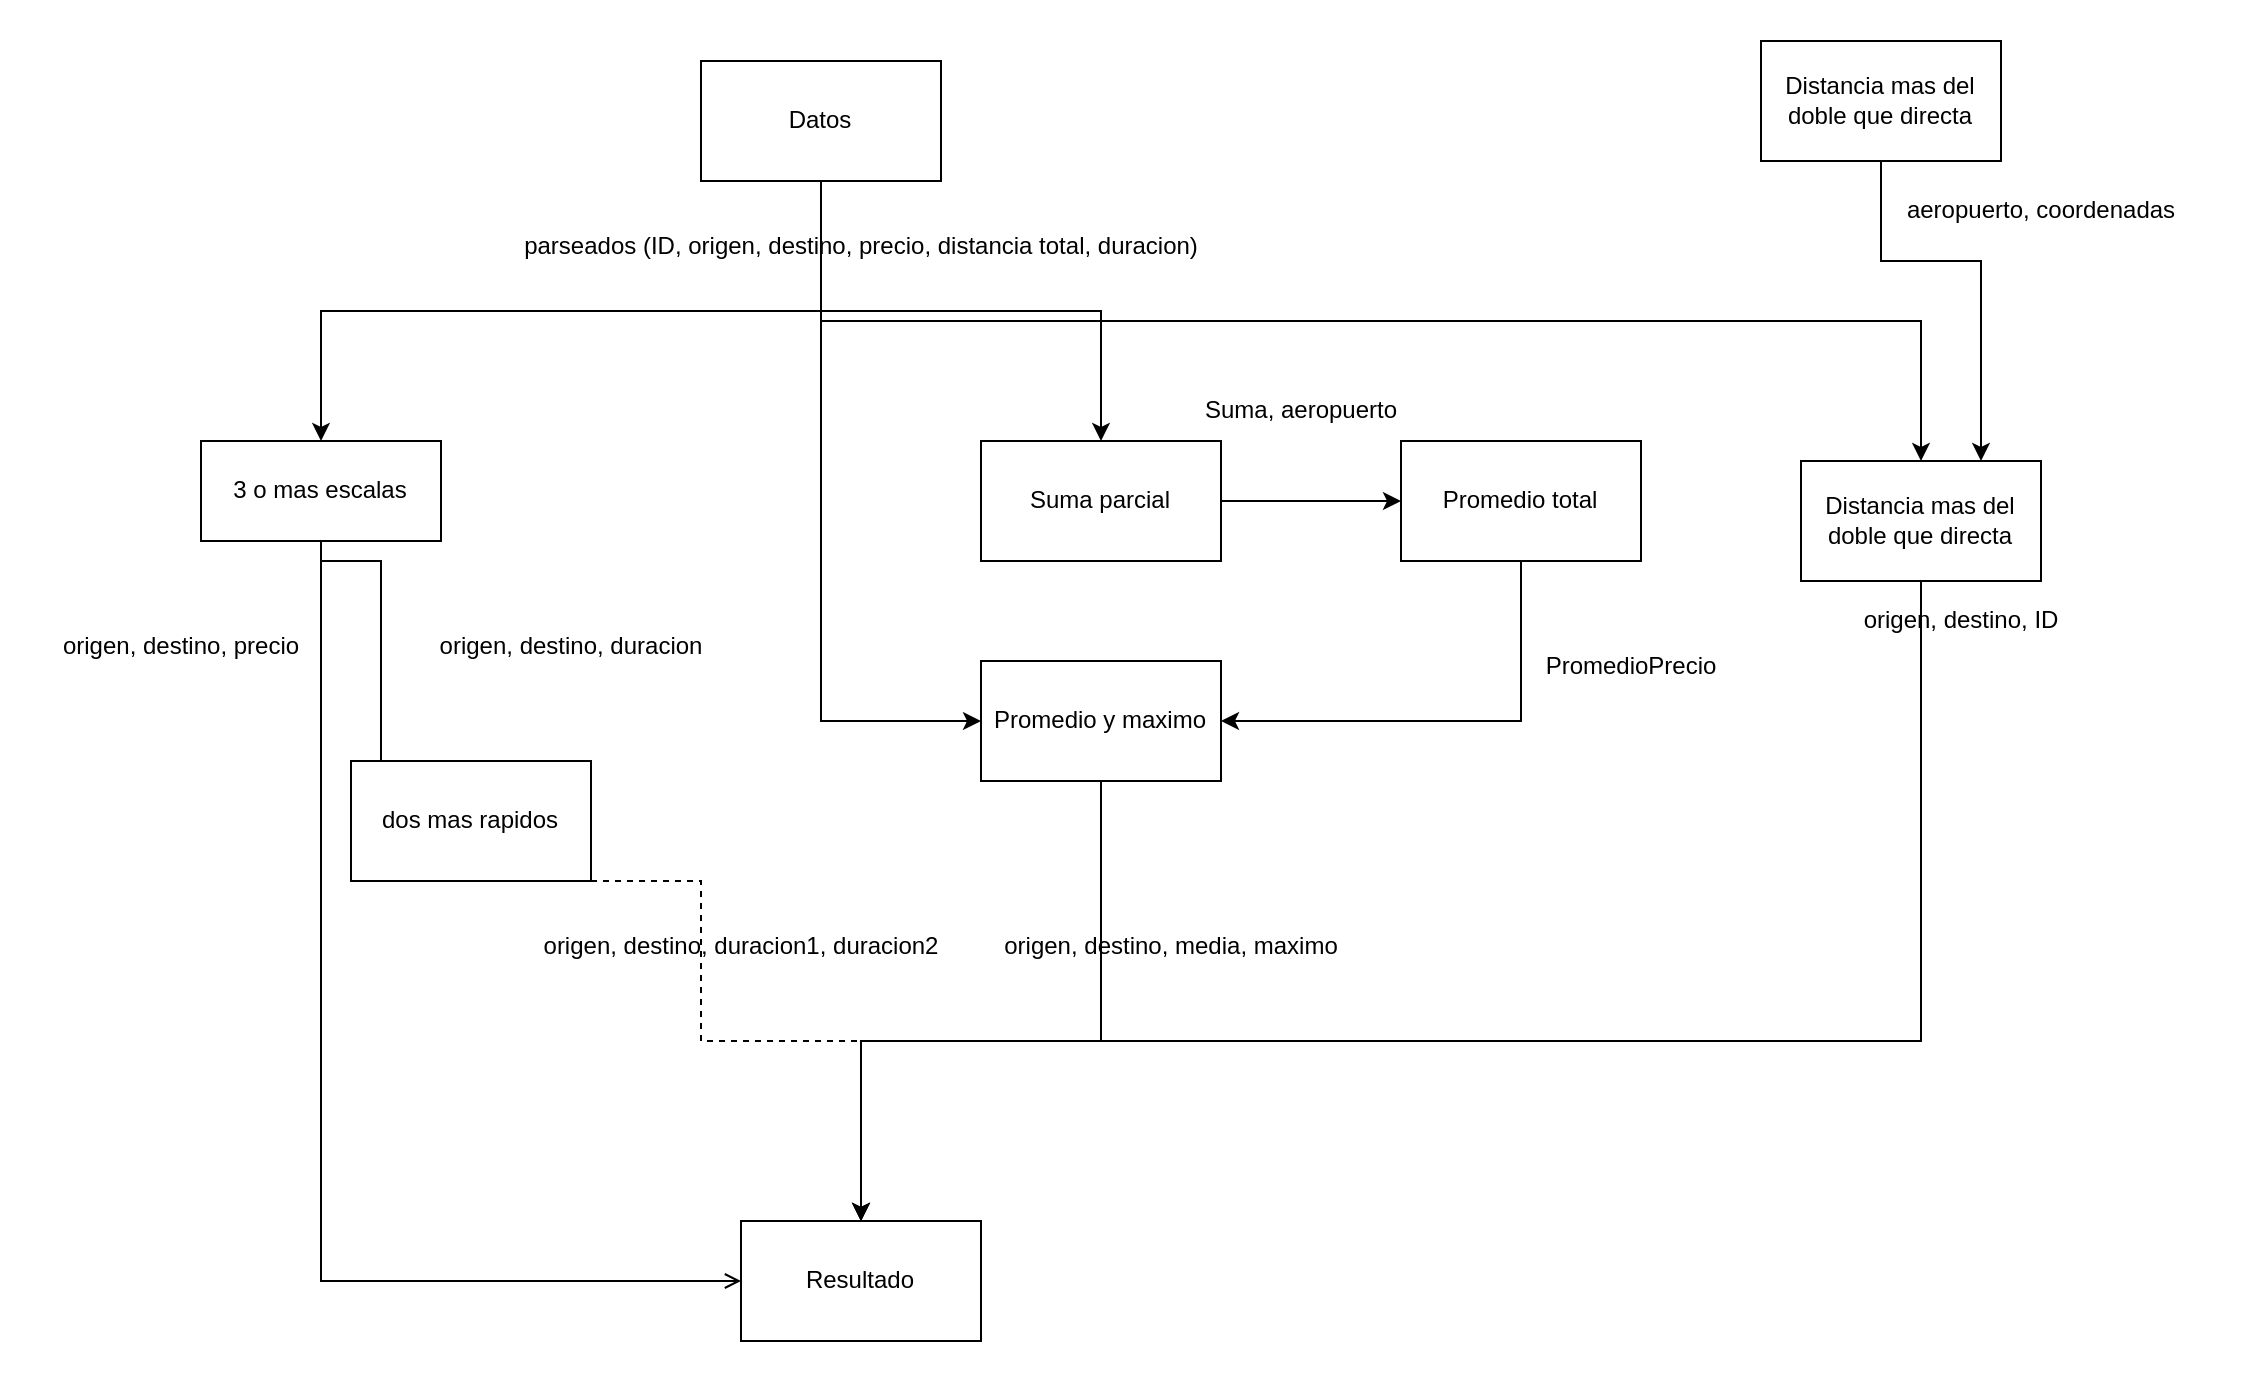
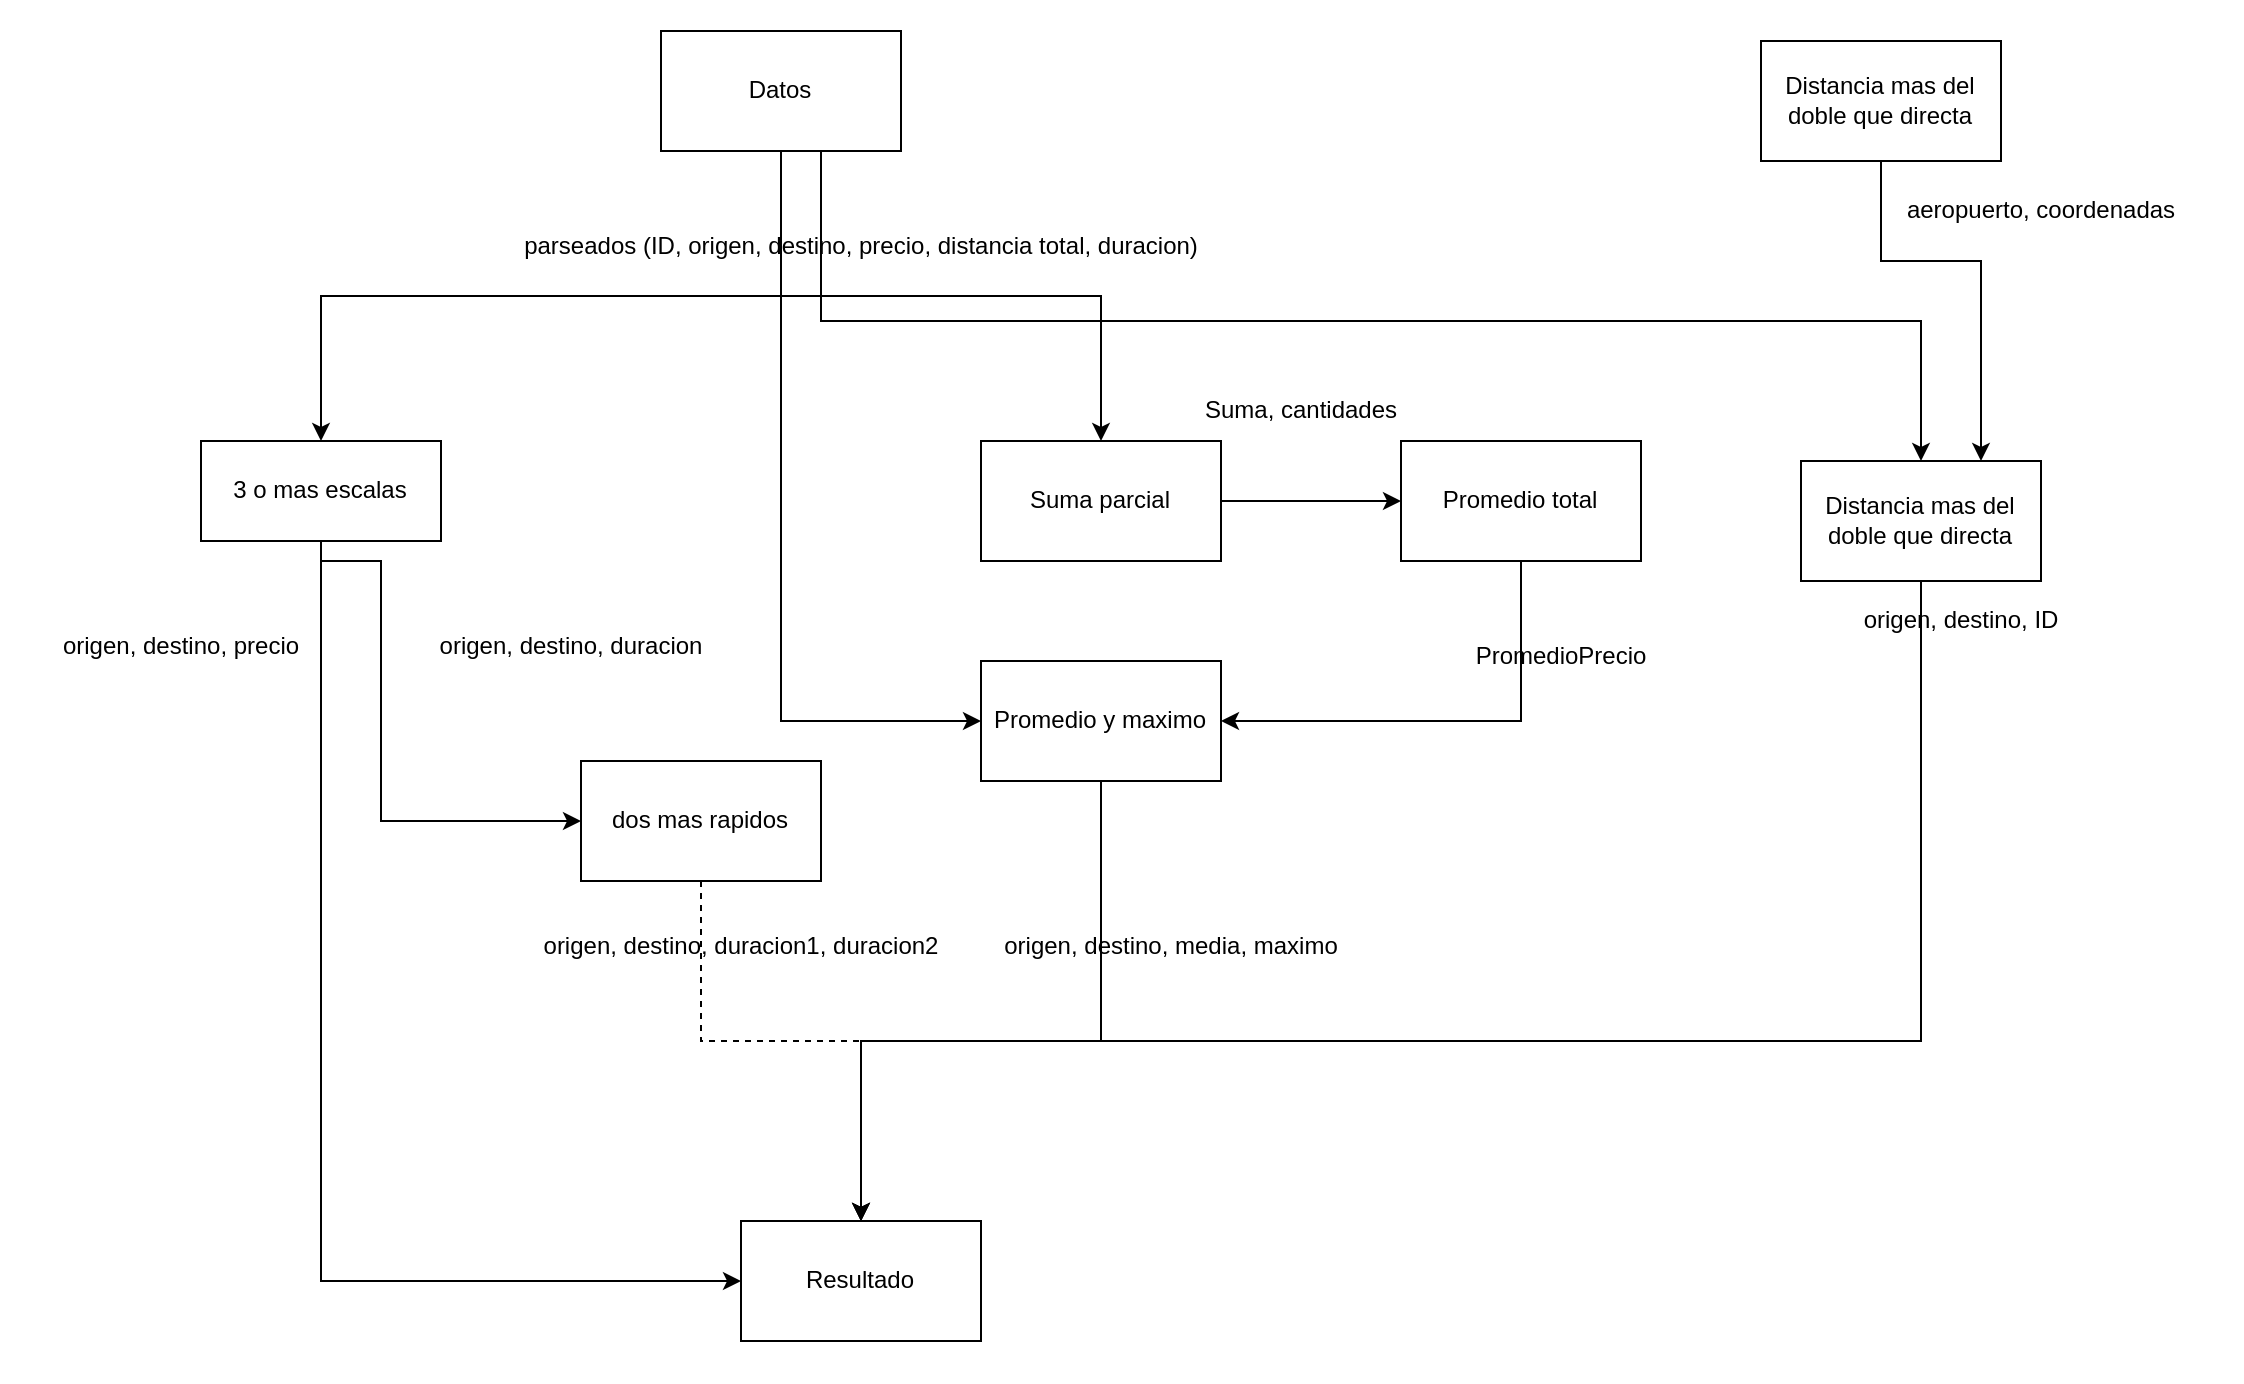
node "Datos": moved (821, 121) -> (781, 91)
node "Suma, aeropuerto": label "Suma, aeropuerto" -> "Suma, cantidades"
node "PromedioPrecio": moved (1631, 667) -> (1561, 657)
node "dos mas rapidos": moved (471, 821) -> (701, 821)
edge "3 o mas escalas" -> "Resultado": arrowhead open -> classic
